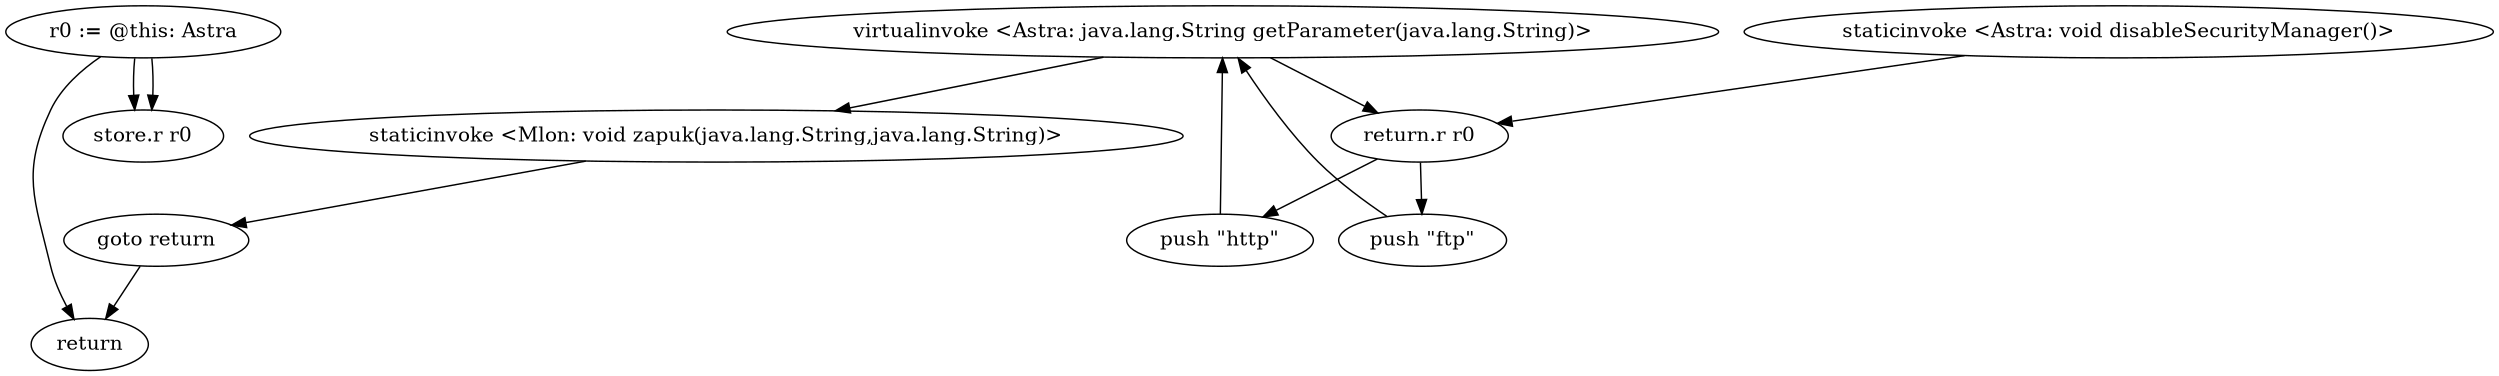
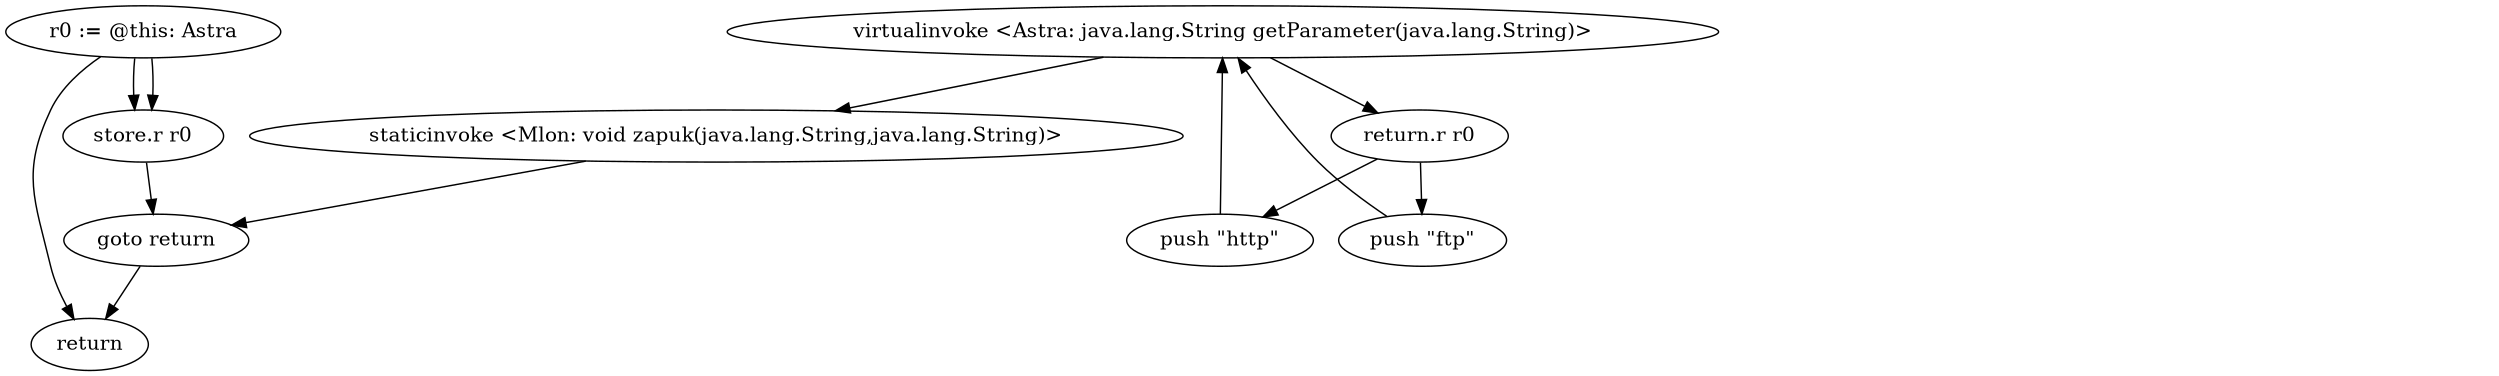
node "staticinvoke <Astra: void disableSecurityManager()>": removed
edge "store.r r0" -> "goto return": added
